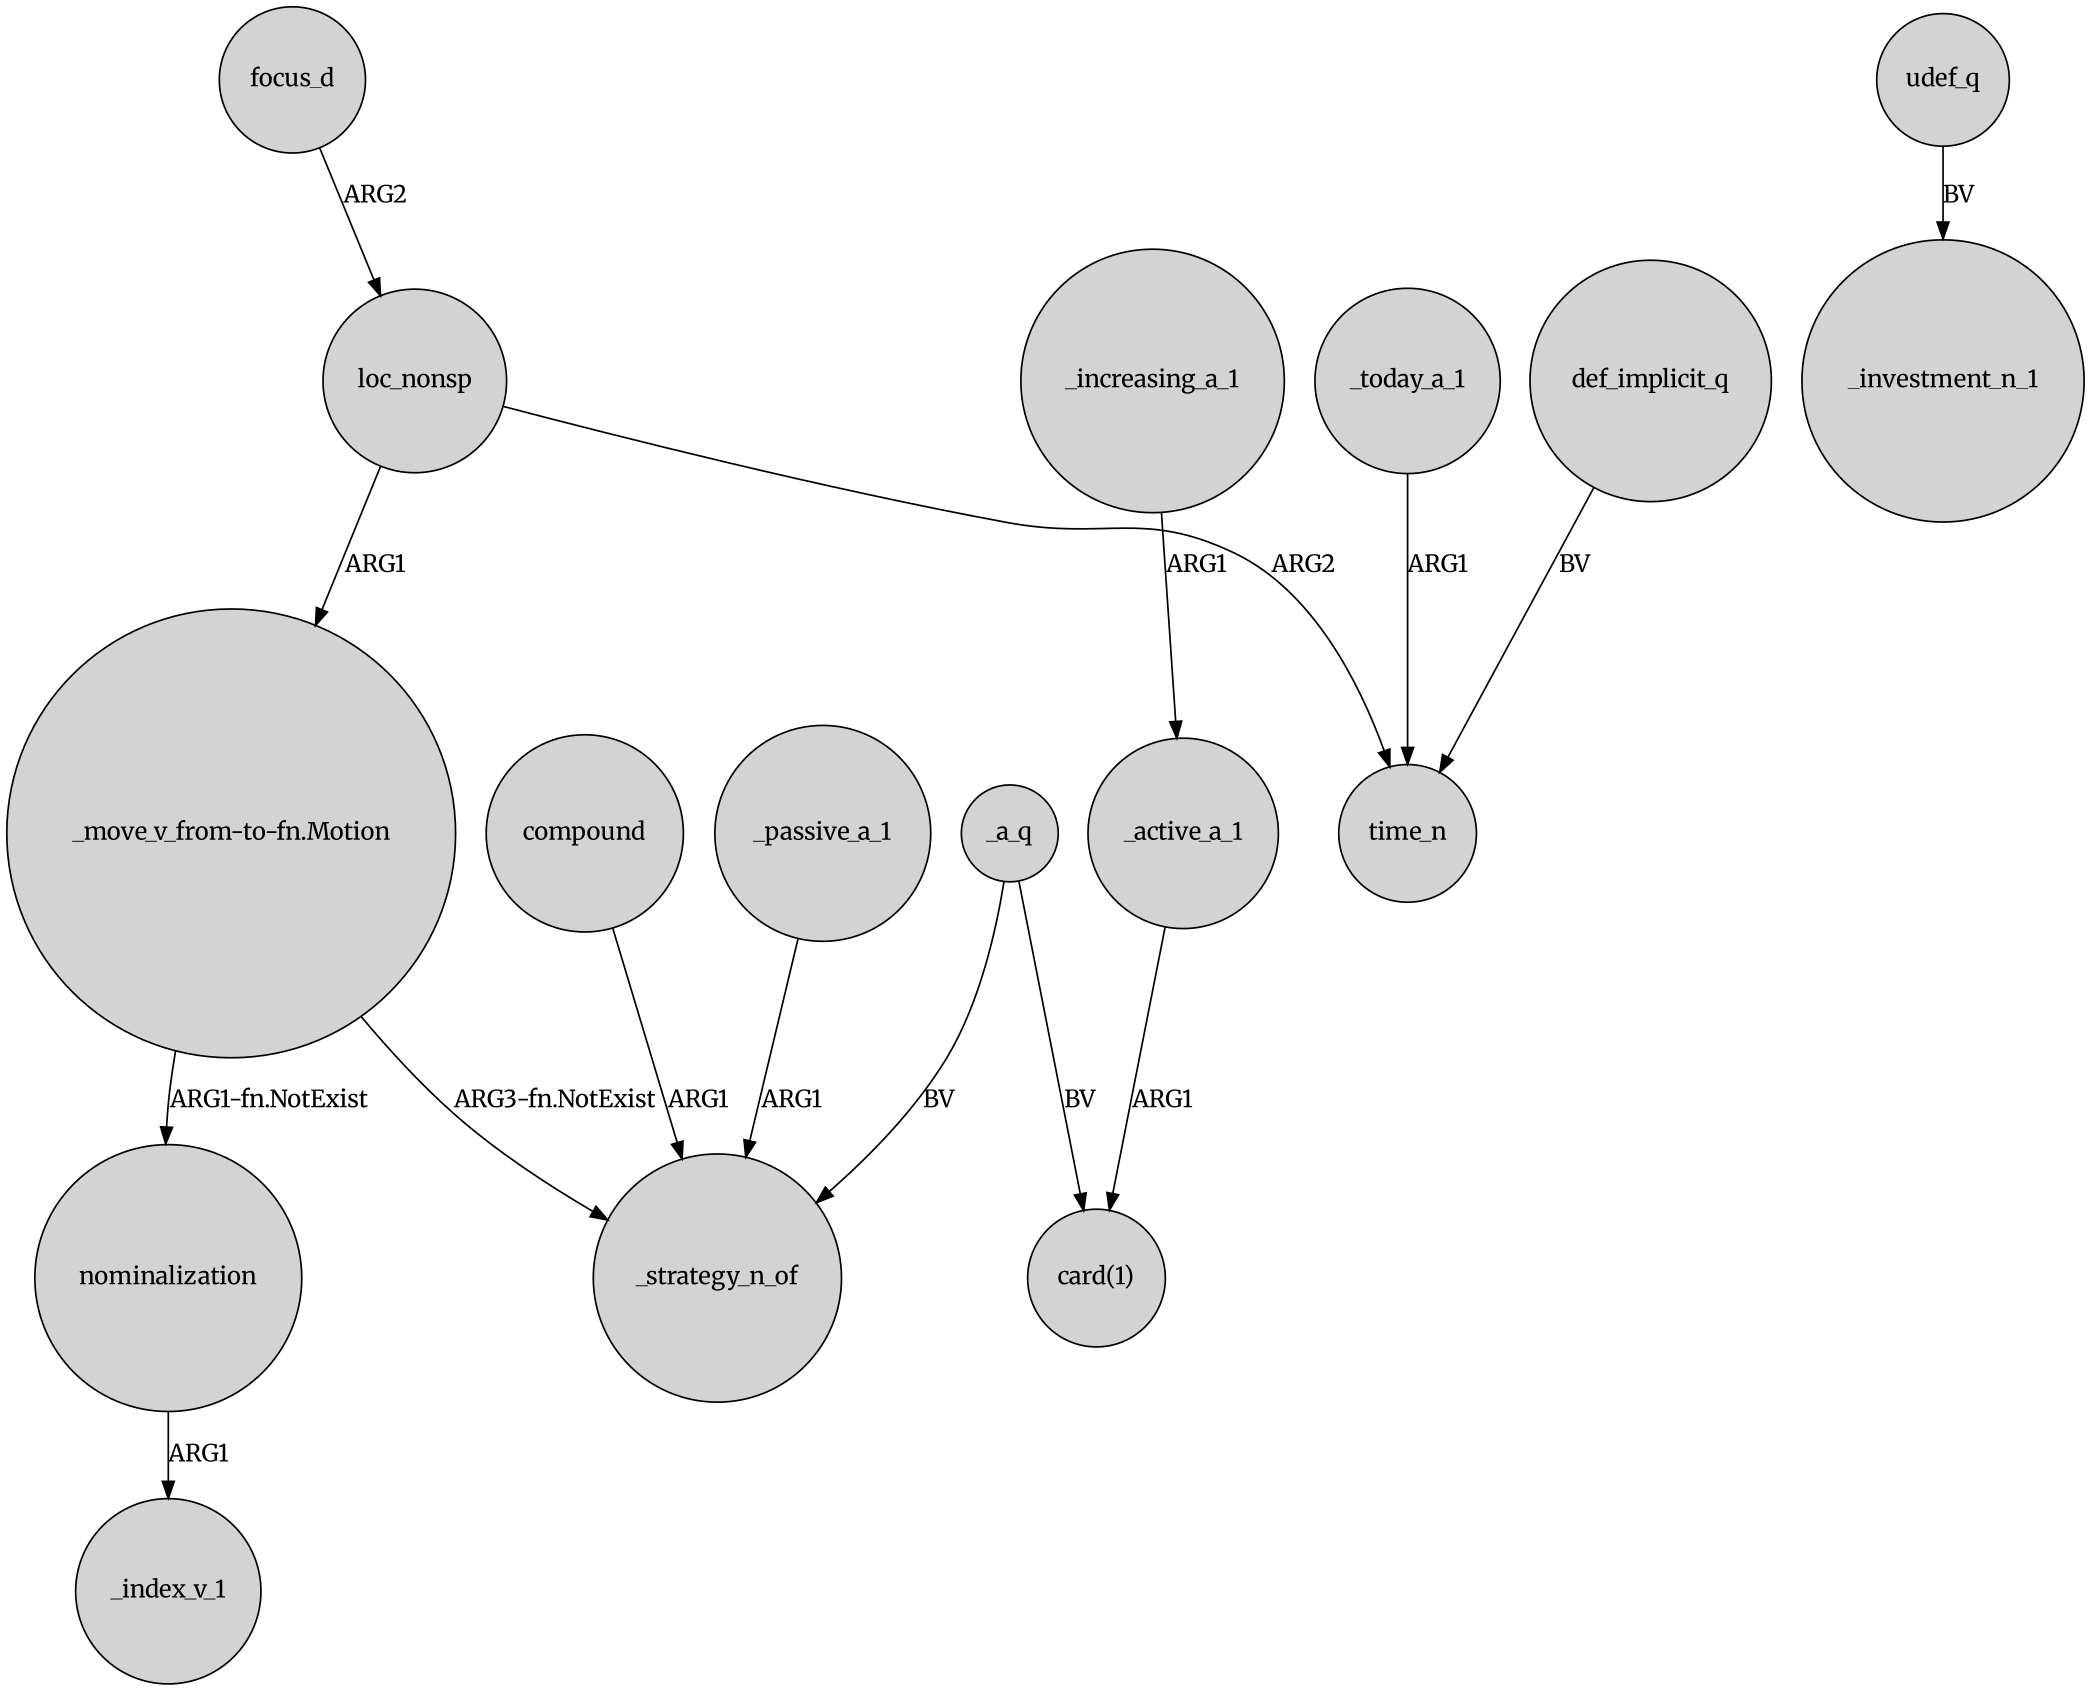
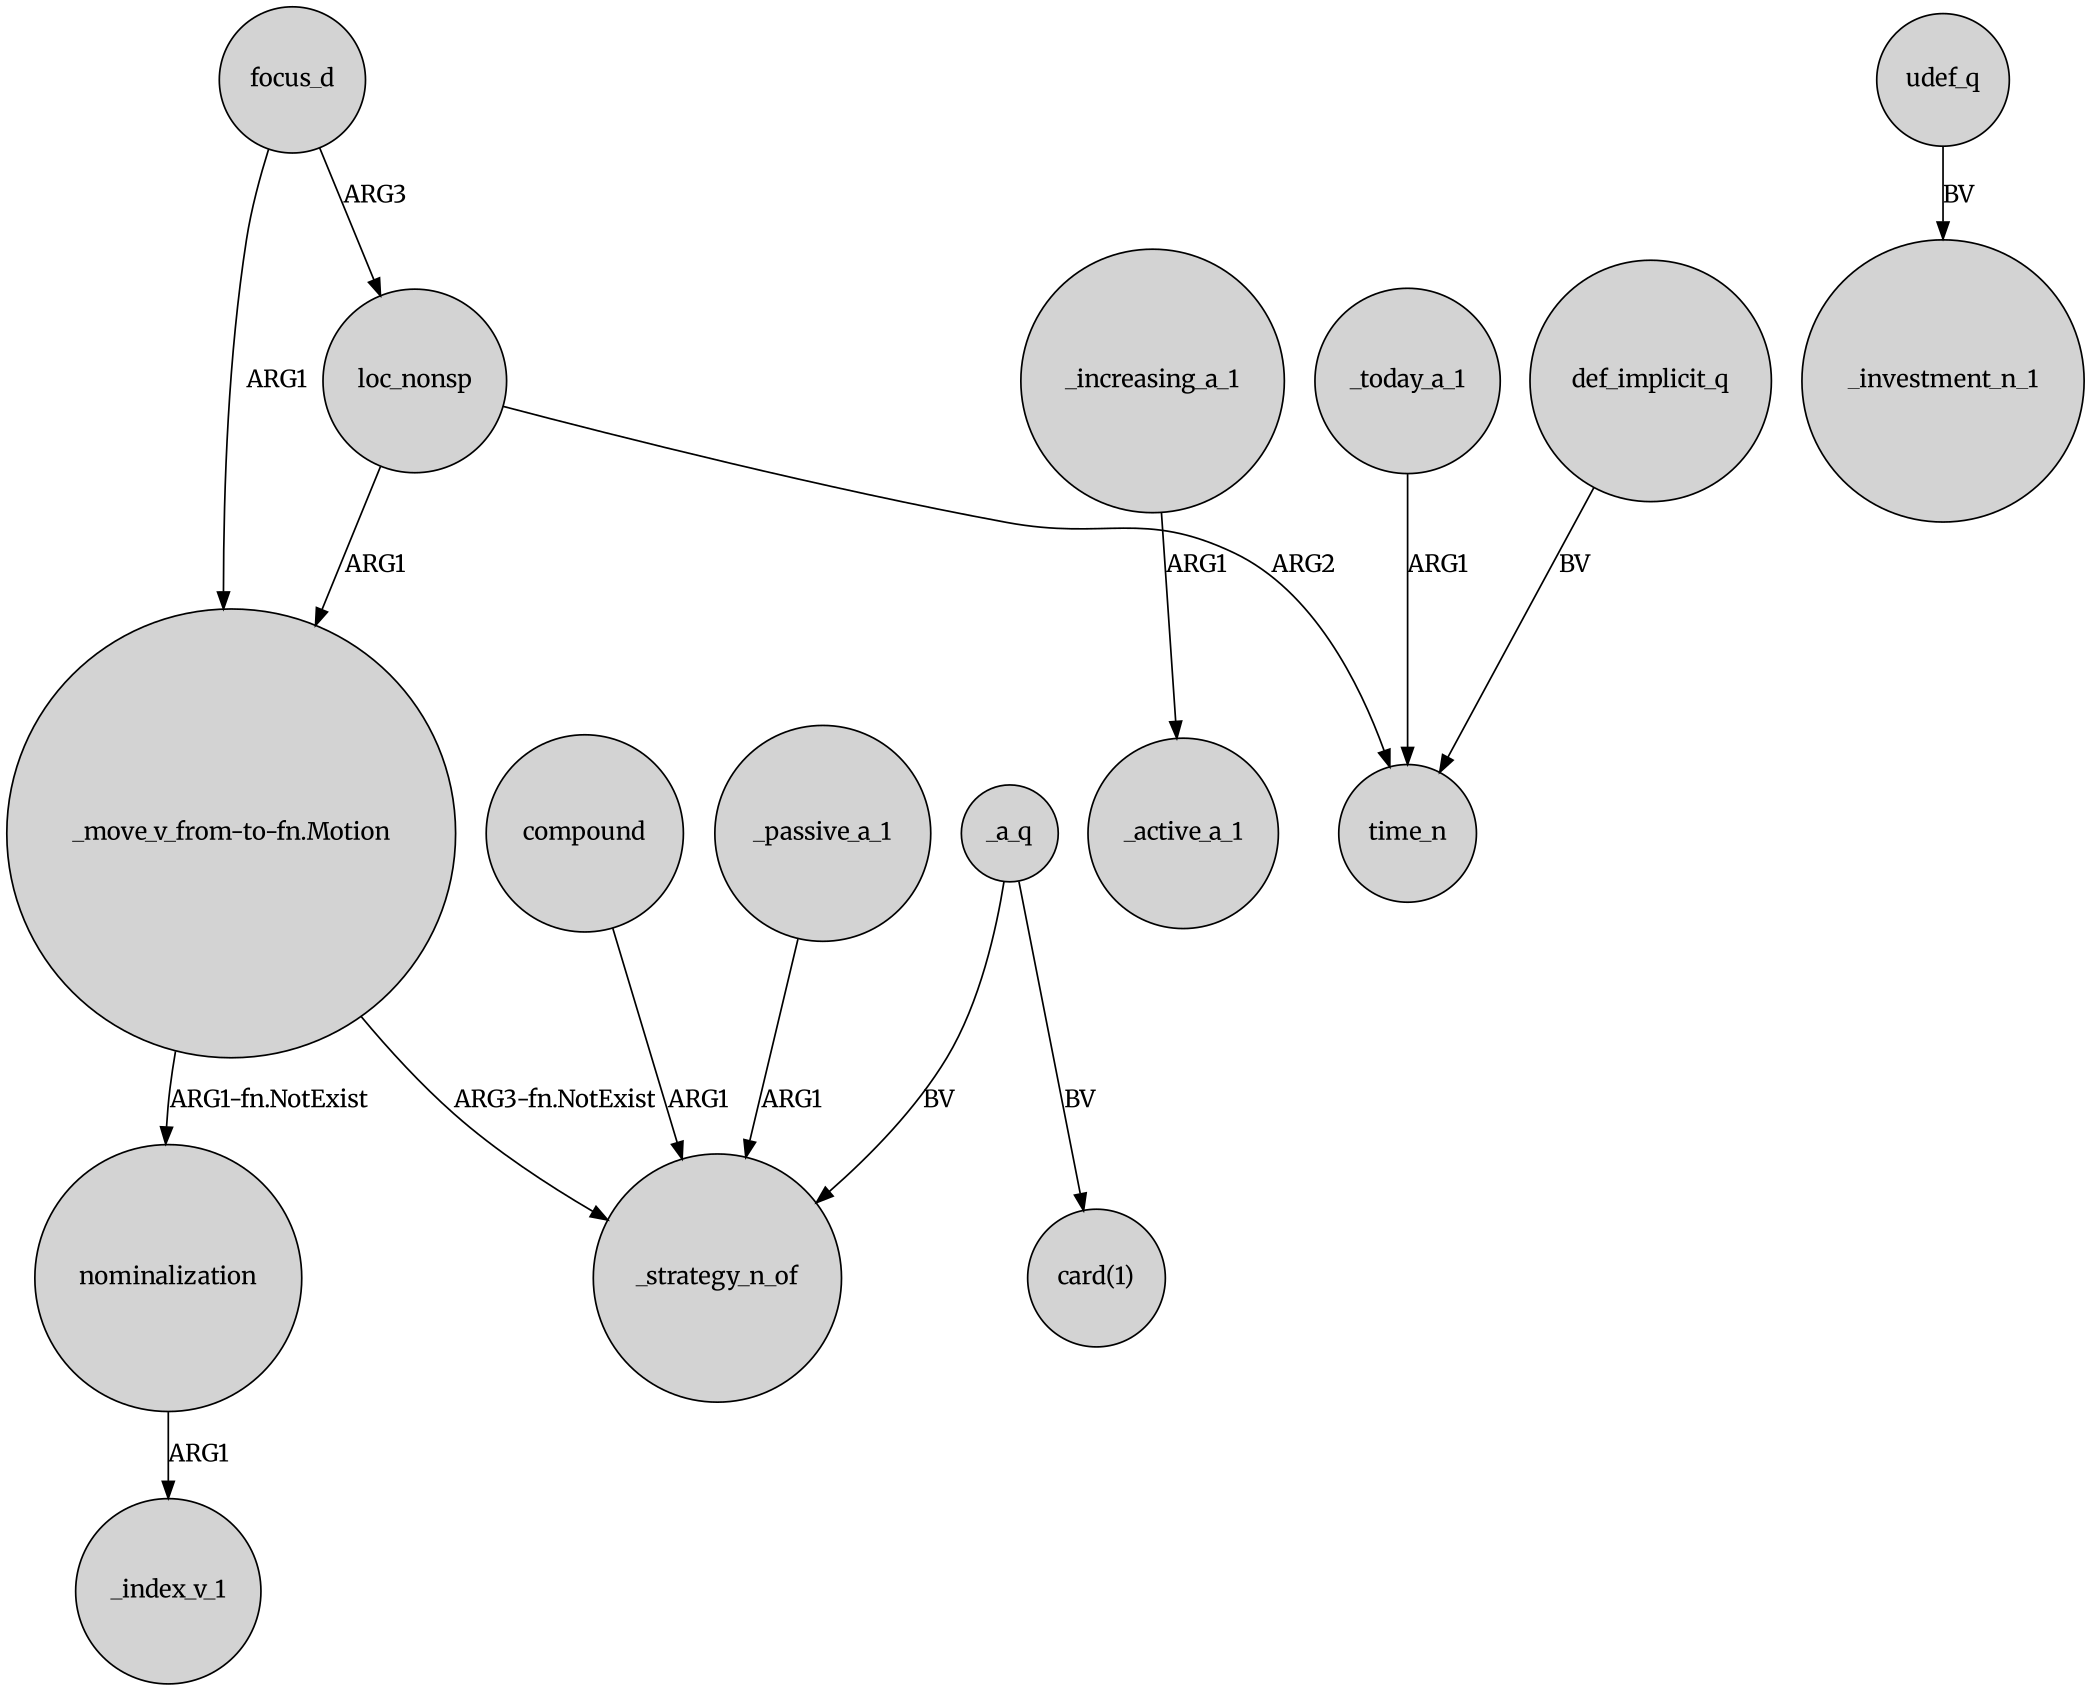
edge "focus_d" -> "loc_nonsp": label "ARG2" -> "ARG3"
edge "focus_d" -> "_move_v_from-to-fn.Motion": added, label "ARG1"
edge "_active_a_1" -> "card(1)": removed, label "ARG1"
